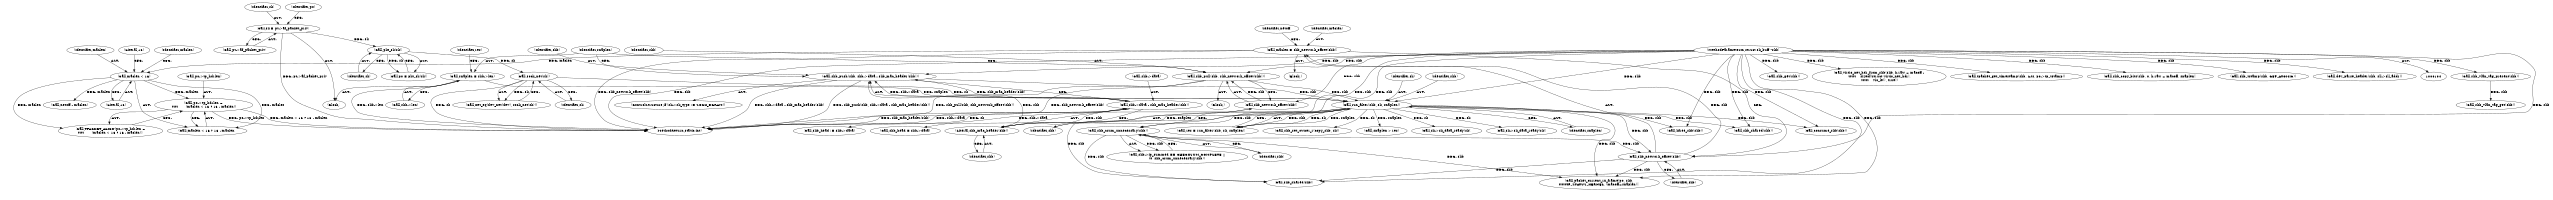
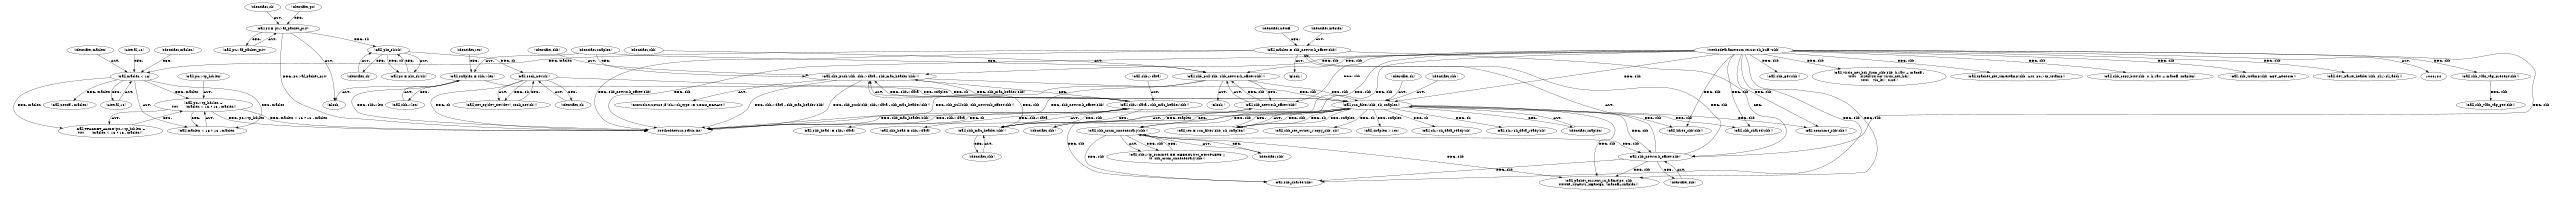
node "(Literal,skb_mac_header(skb))": label "(Literal,skb_mac_header(skb))" -> "(Call,skb_mac_header(skb))"
